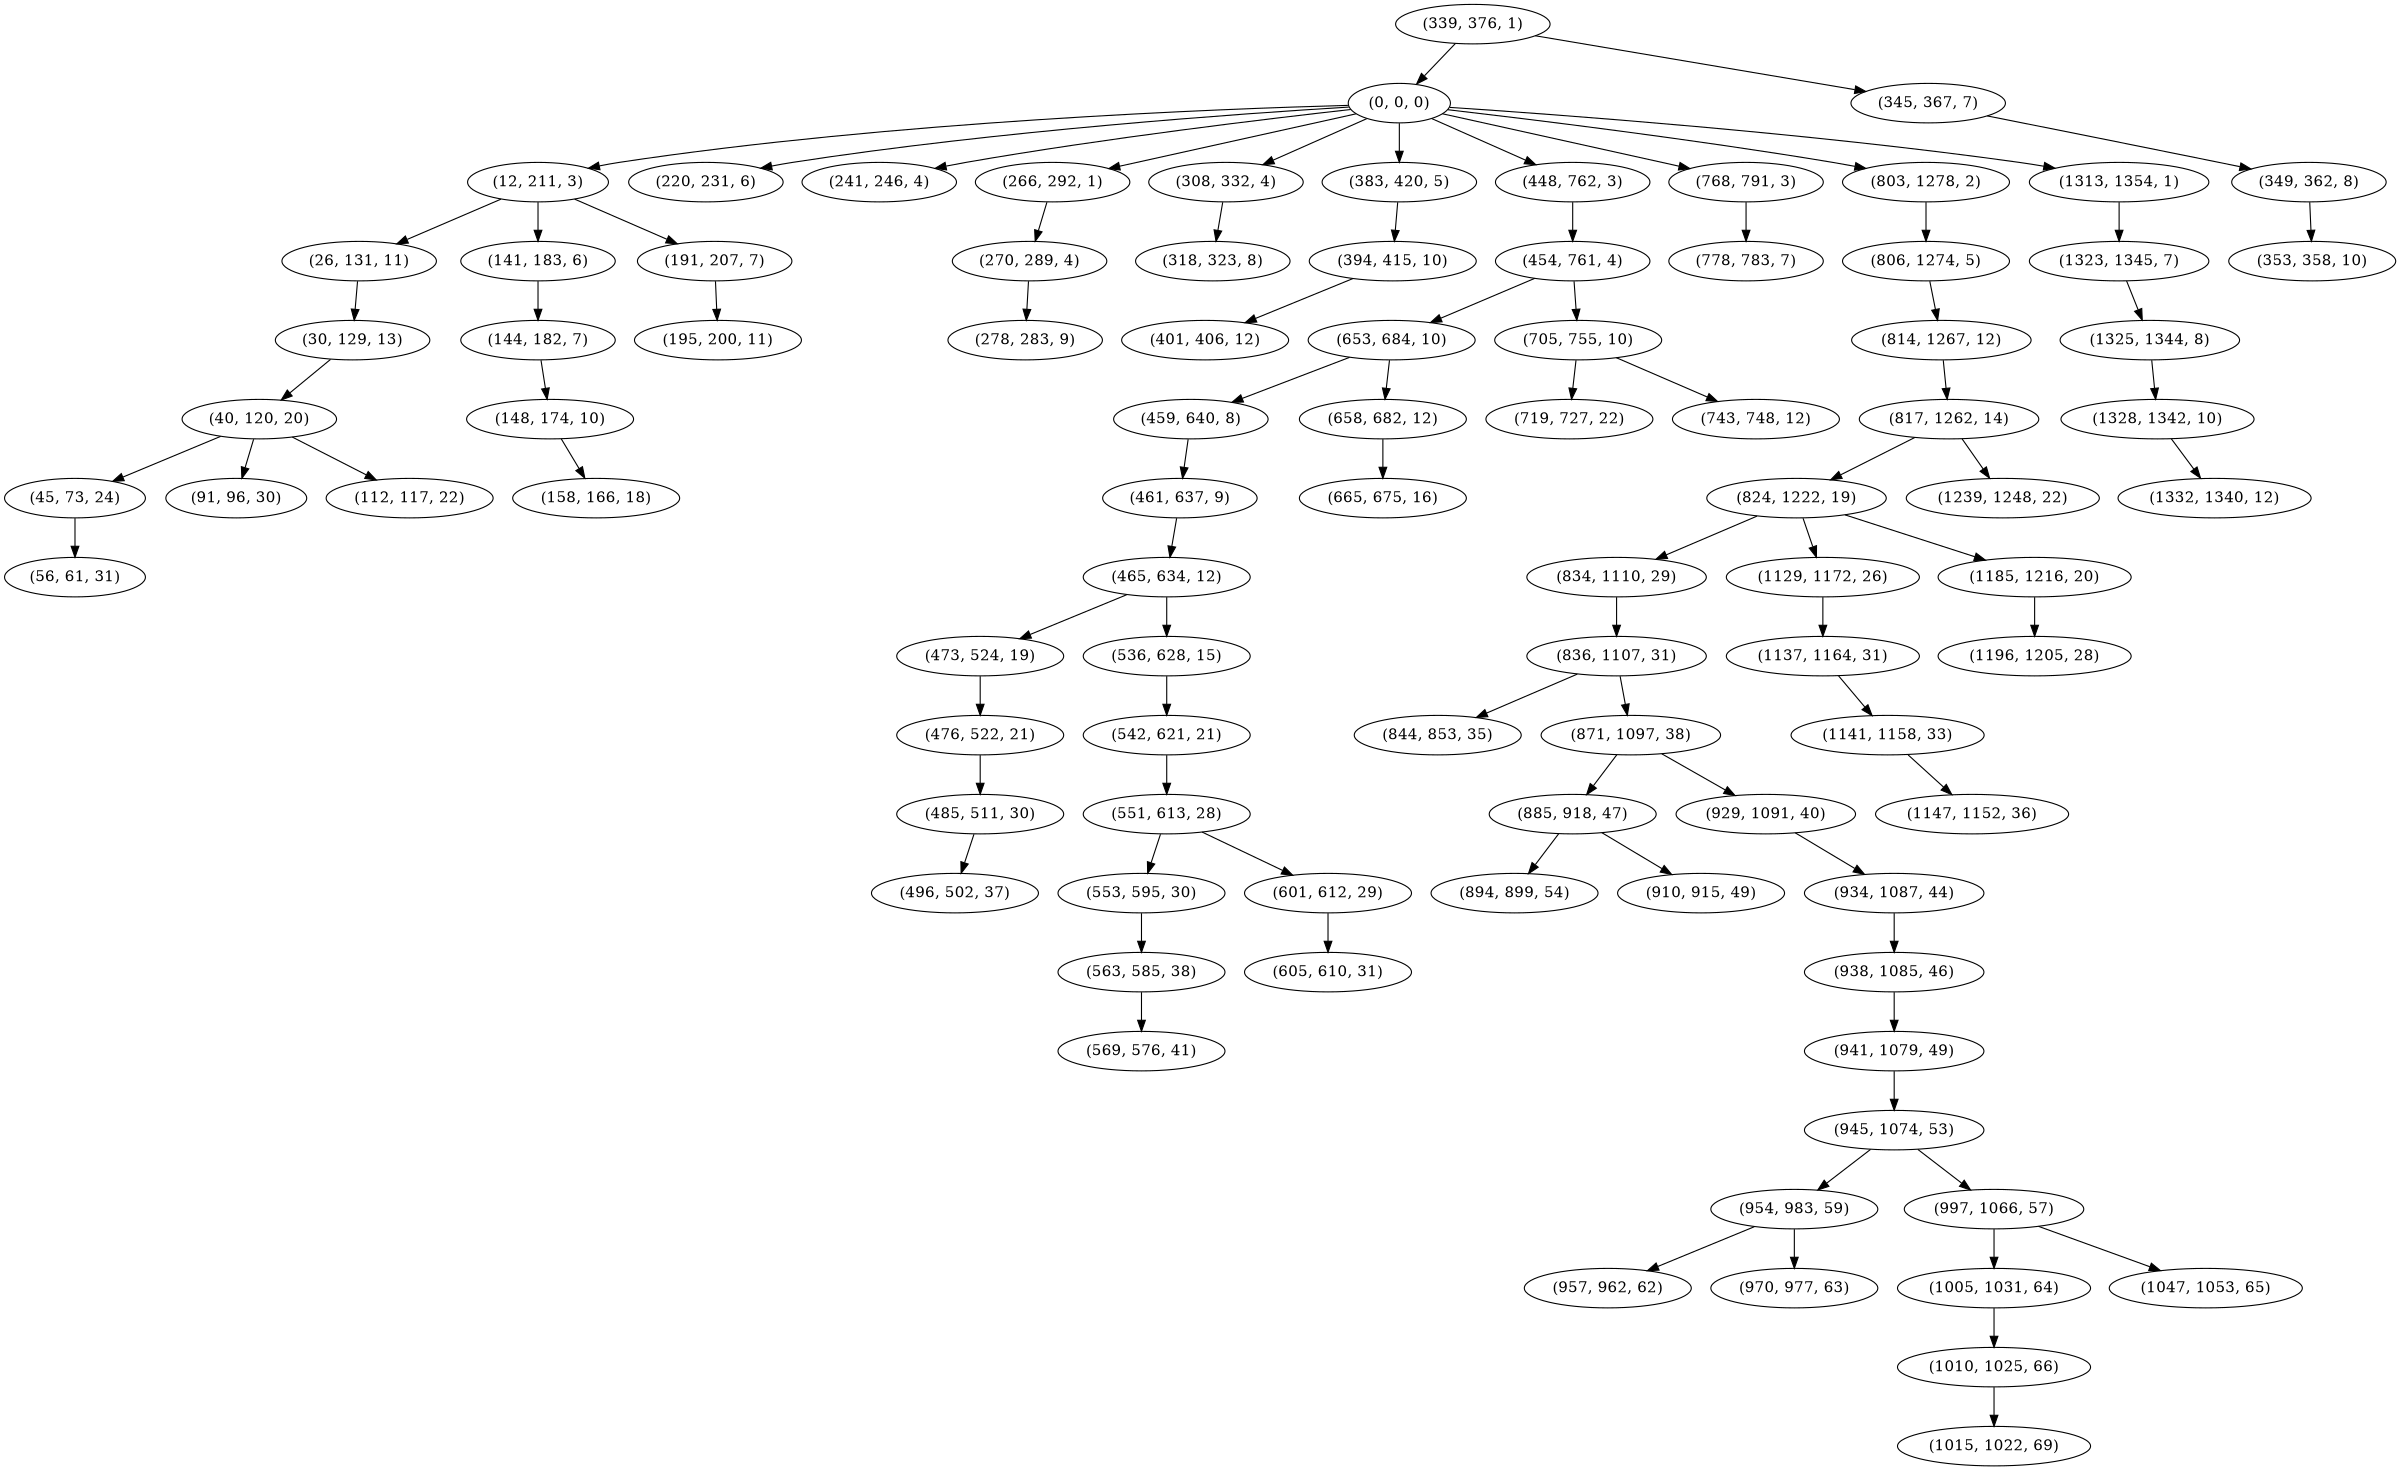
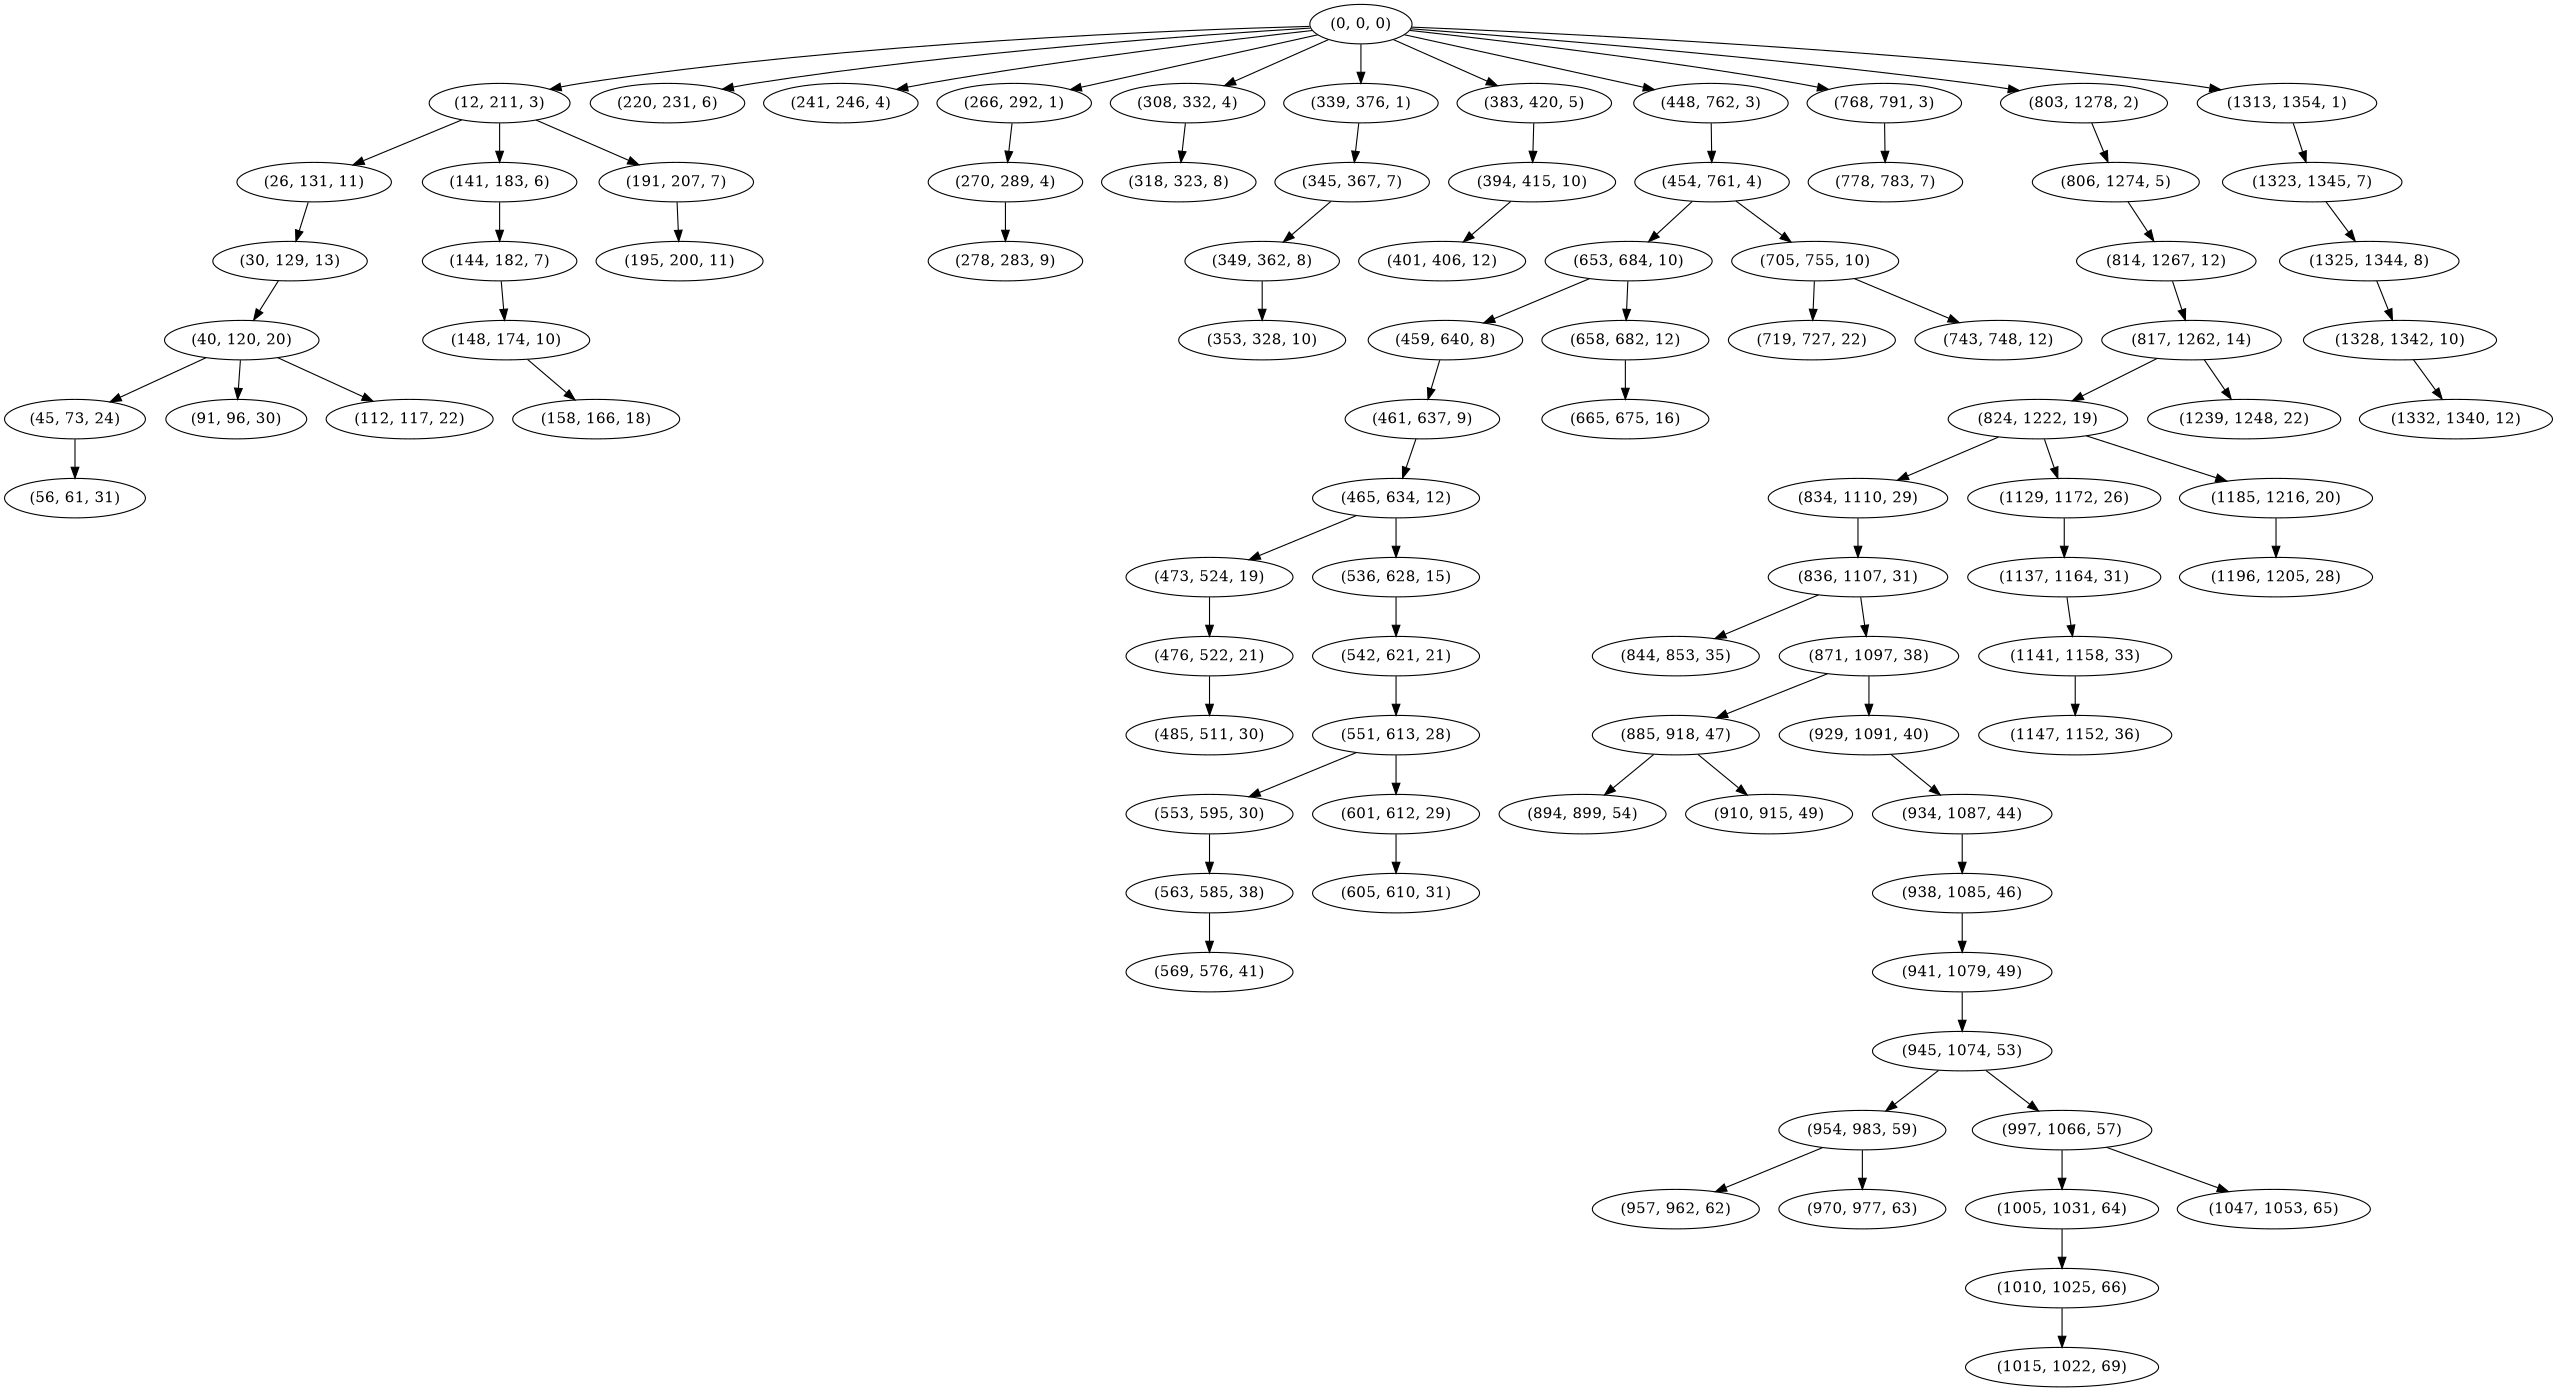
edge "(339, 376, 1)" -> "(0, 0, 0)": reversed
node "(353, 358, 10)": label "(353, 358, 10)" -> "(353, 328, 10)"
node "(496, 502, 37)": removed
